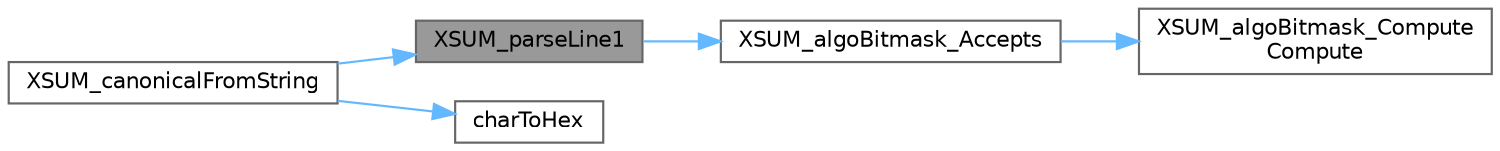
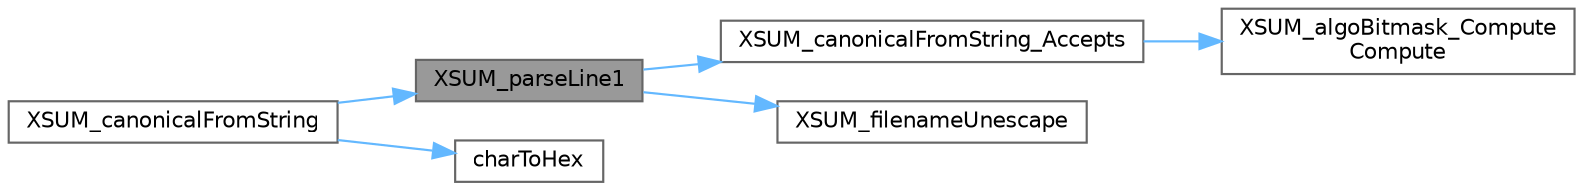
node "XSUM_algoBitmask_Accepts": label "XSUM_algoBitmask_Accepts" -> "XSUM_canonicalFromString_Accepts"
node "XSUM_filenameUnescape": added
